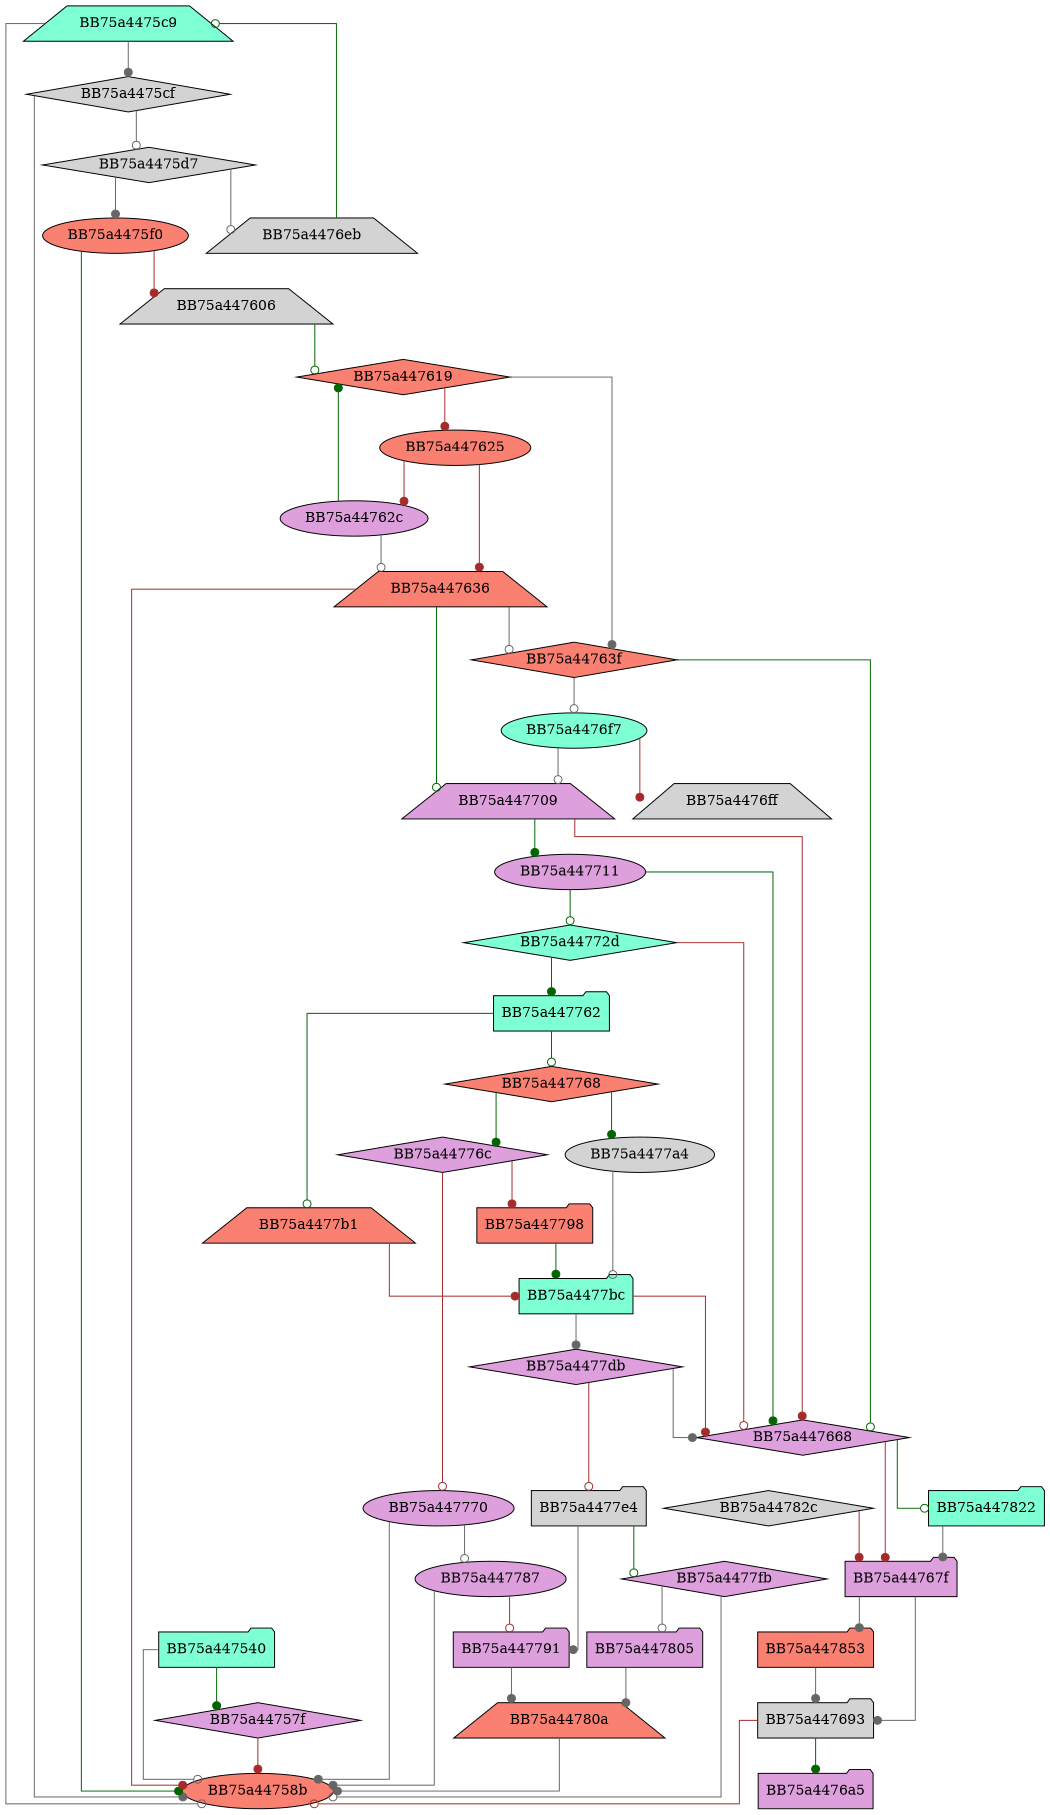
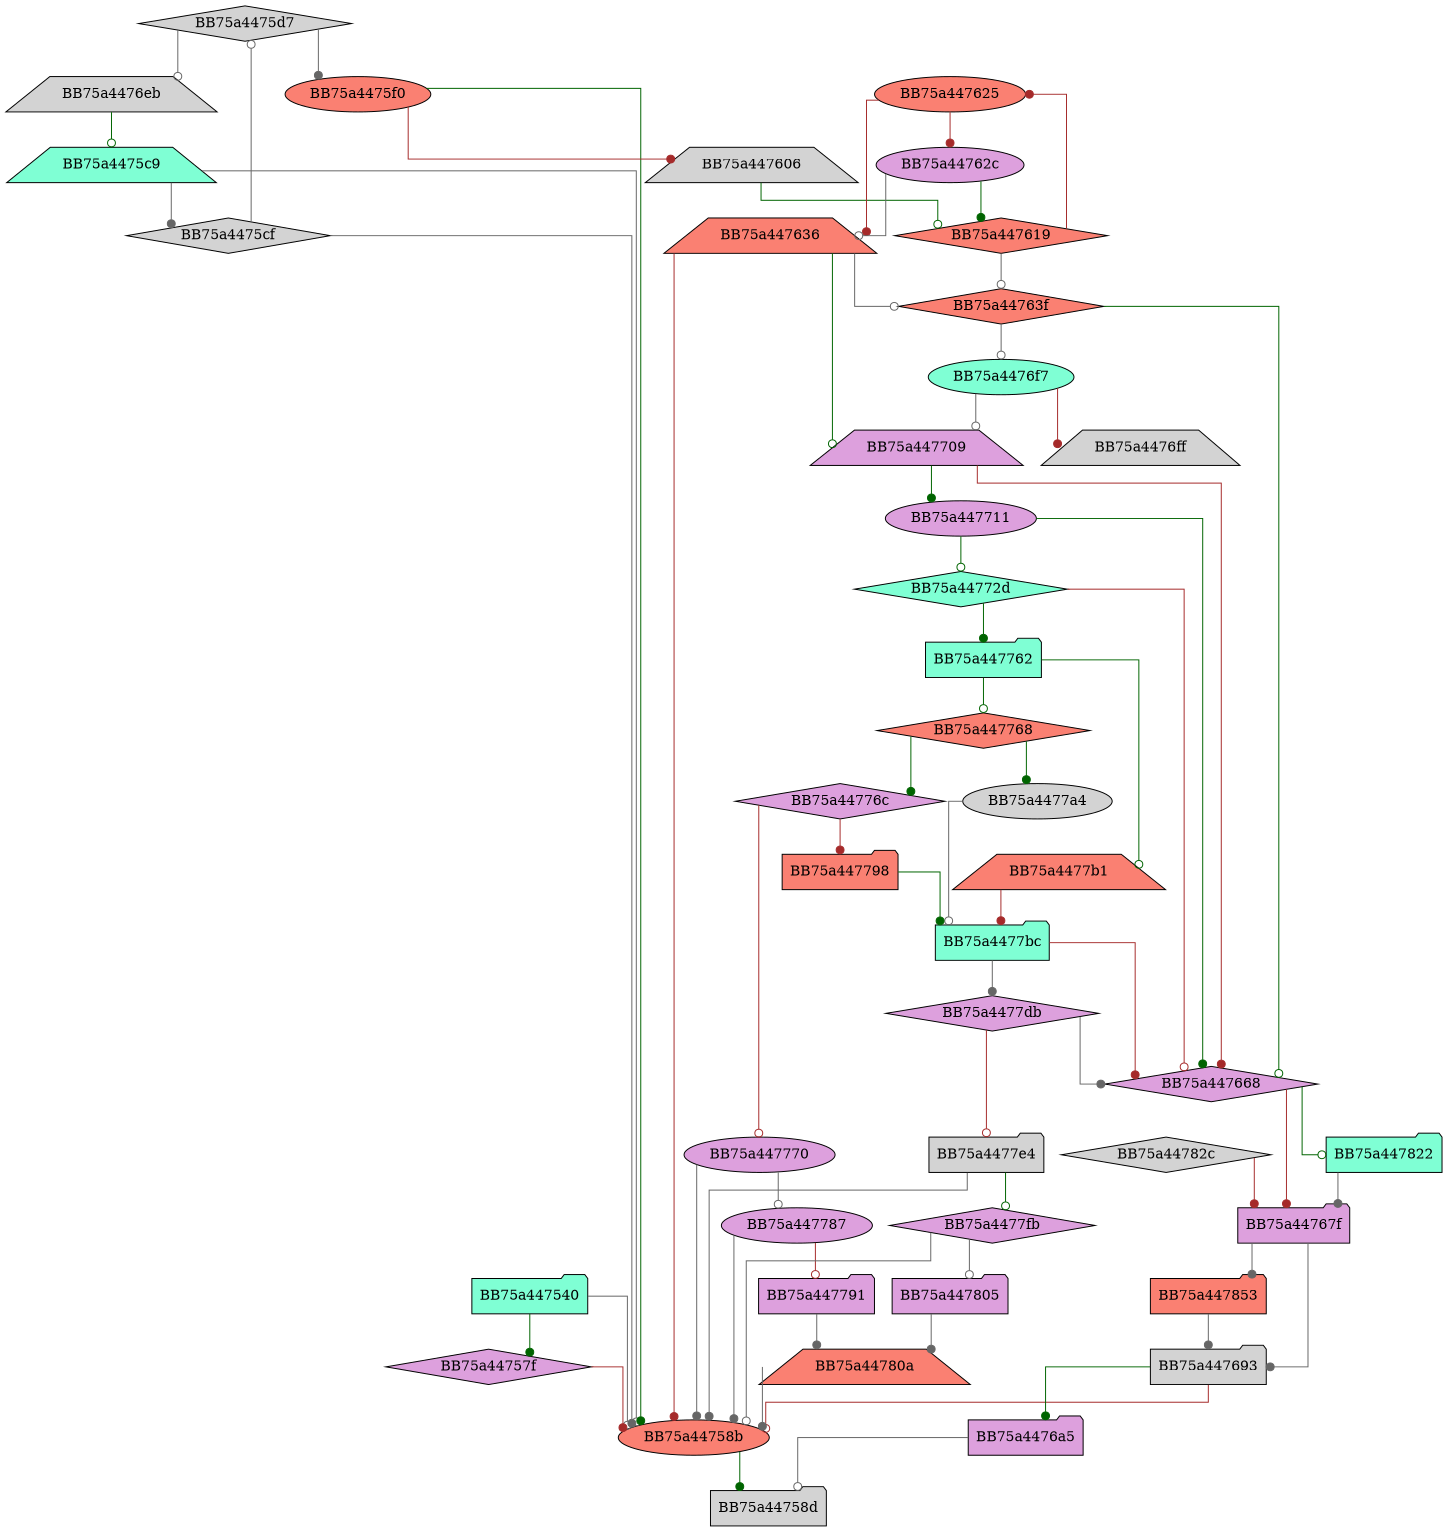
edge "BB75a447619" -> "BB75a44763f": arrowhead dot -> odot
node "BB75a44758d": added
edge "BB75a4477e4" -> "BB75a447791": now "BB75a4477e4" -> "BB75a44758b"
